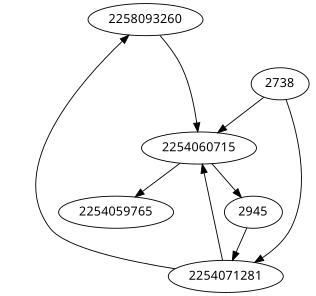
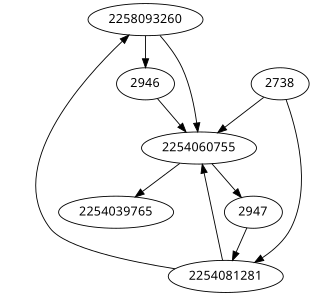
node "2946": added
node "2254060715": label "2254060715" -> "2254060755"
node "2254059765": label "2254059765" -> "2254039765"
node "2945": label "2945" -> "2947"
node "2254071281": label "2254071281" -> "2254081281"
